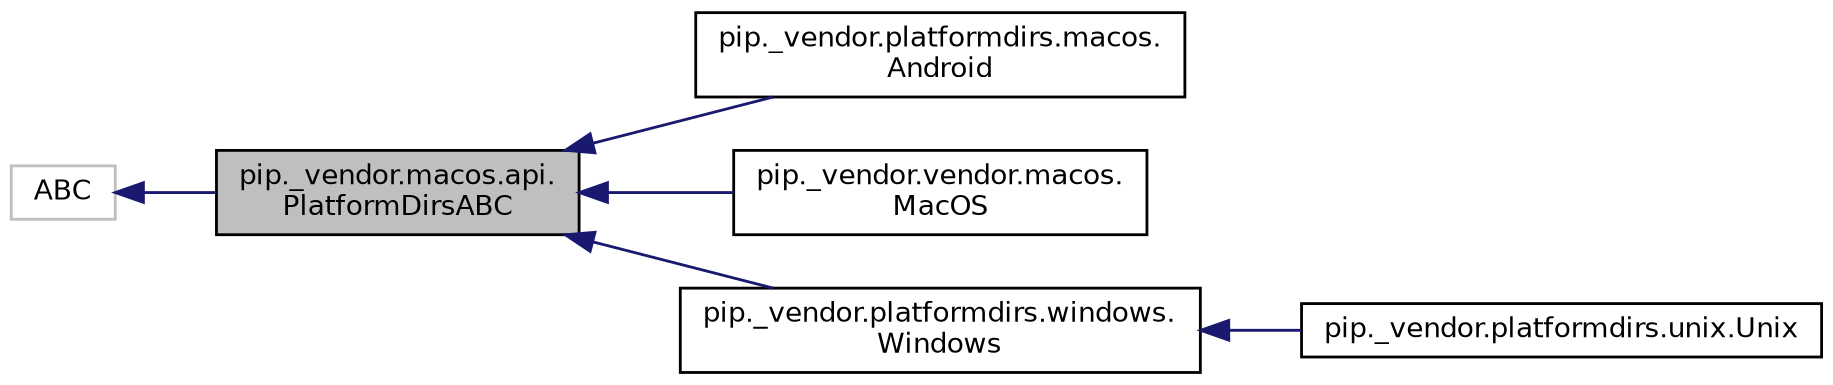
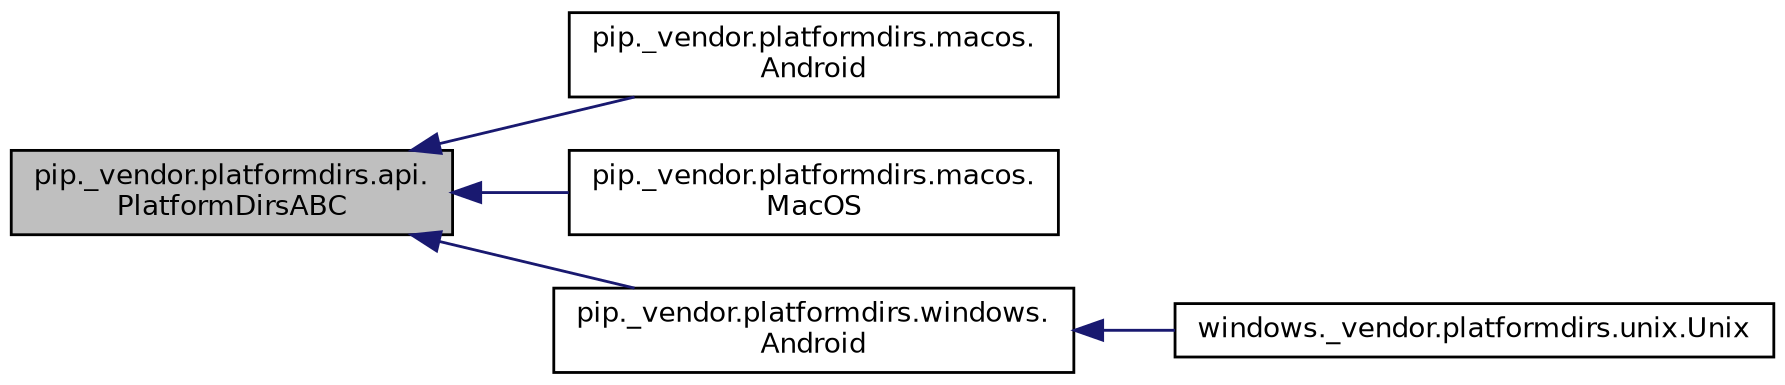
node "ABC": removed
node "pip._vendor.macos.api. PlatformDirsABC": label "pip._vendor.macos.api. PlatformDirsABC" -> "pip._vendor.platformdirs.api. PlatformDirsABC"
node "pip._vendor.vendor.macos. MacOS": label "pip._vendor.vendor.macos. MacOS" -> "pip._vendor.platformdirs.macos. MacOS"
node "pip._vendor.platformdirs.windows. Windows": label "pip._vendor.platformdirs.windows. Windows" -> "pip._vendor.platformdirs.windows. Android"
node "pip._vendor.platformdirs.unix.Unix": label "pip._vendor.platformdirs.unix.Unix" -> "windows._vendor.platformdirs.unix.Unix"
